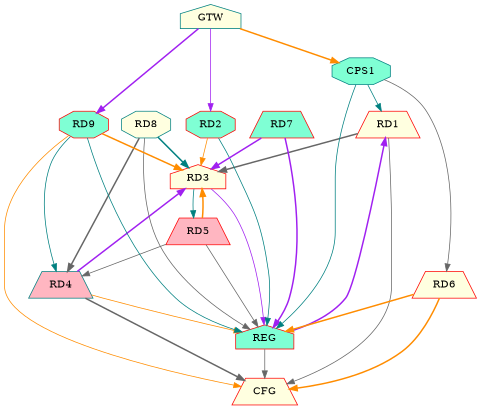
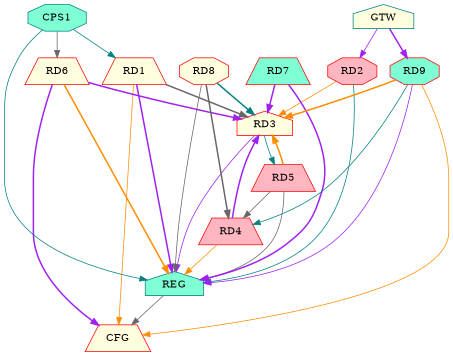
edge "GTW" -> "CPS1": removed
edge "RD6" -> "RD3": added
node "RD8": color teal -> red
node "RD2": fillcolor aquamarine -> lightpink
edge "RD9" -> "REG": color teal -> purple
edge "REG" -> "RD1": reversed
edge "RD1" -> "CFG": color gray40 -> darkorange
node "RD4": color teal -> red
edge "RD4" -> "CFG": removed
node "REG": color red -> teal
edge "RD6" -> "CFG": color darkorange -> purple
